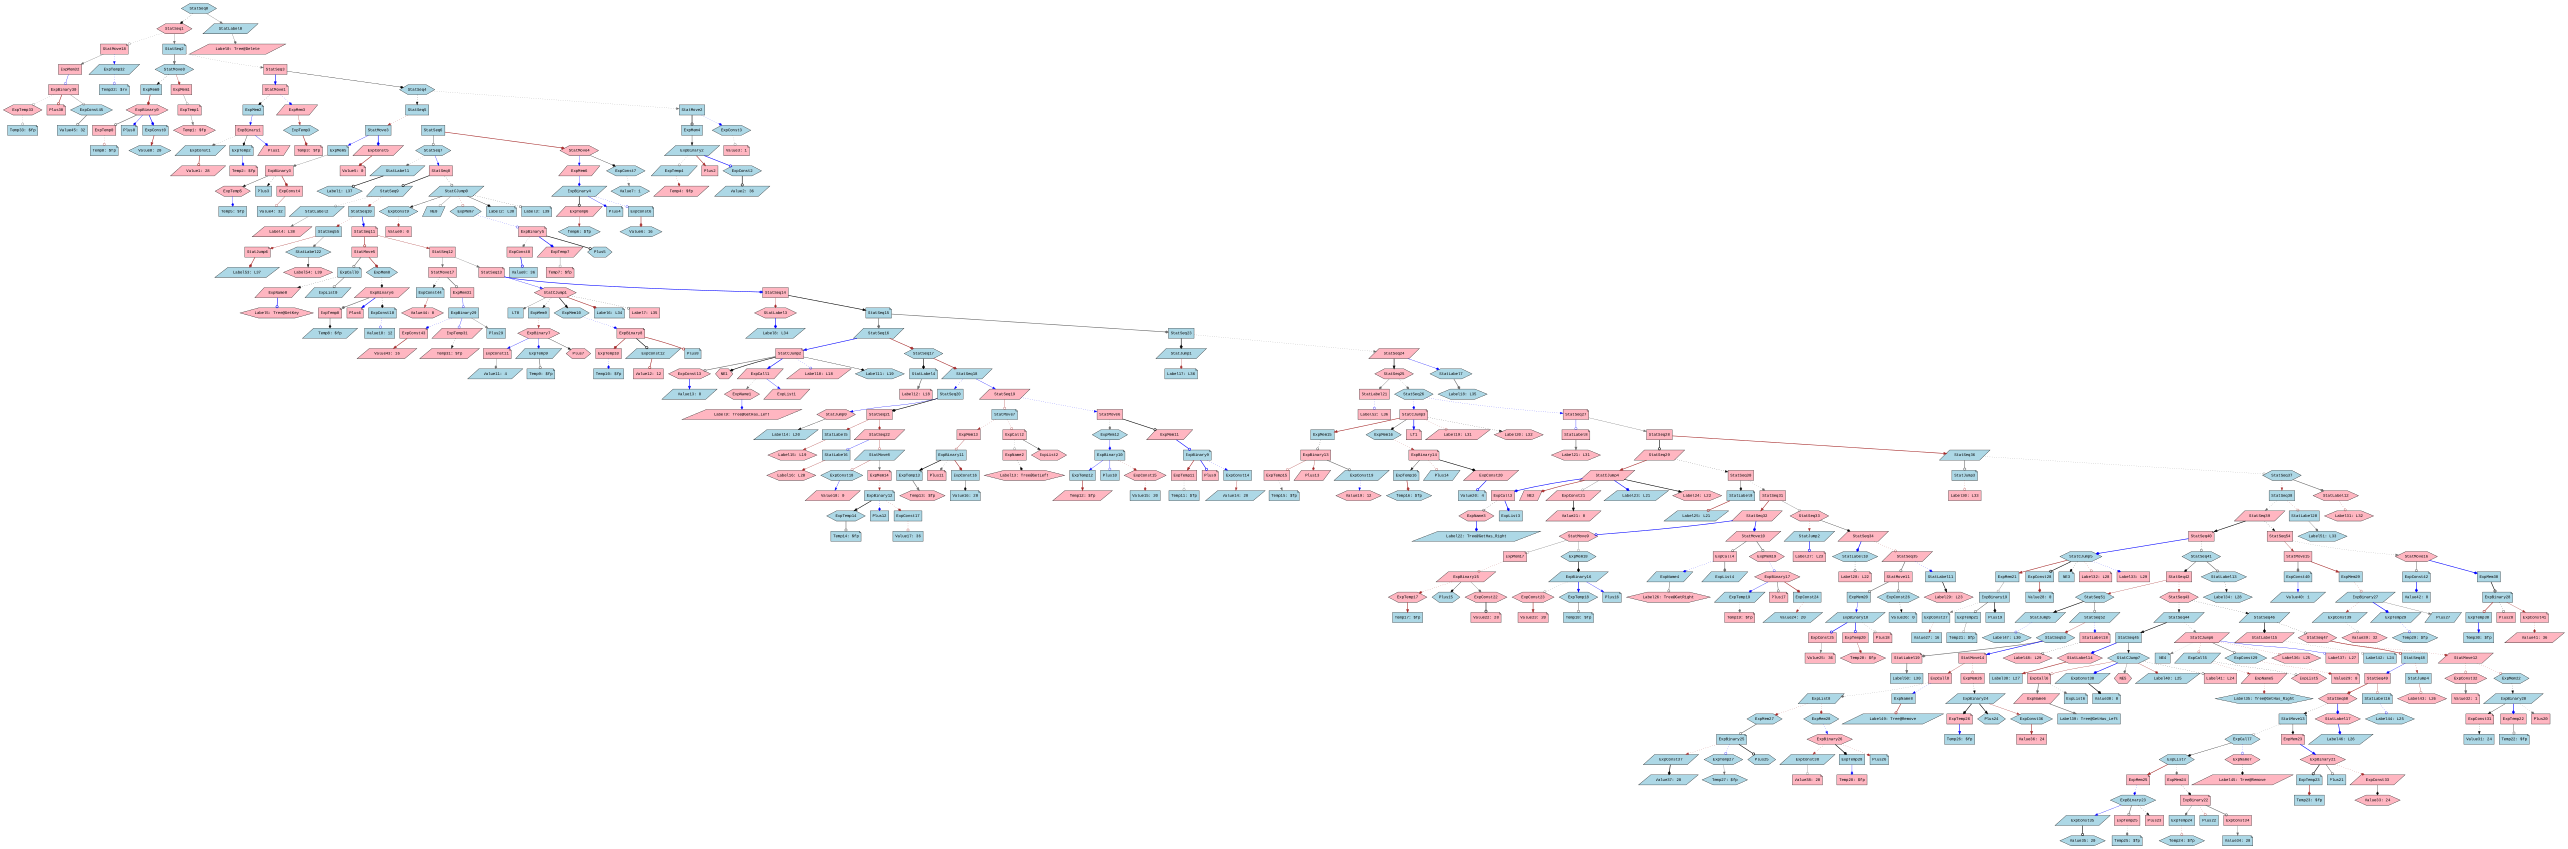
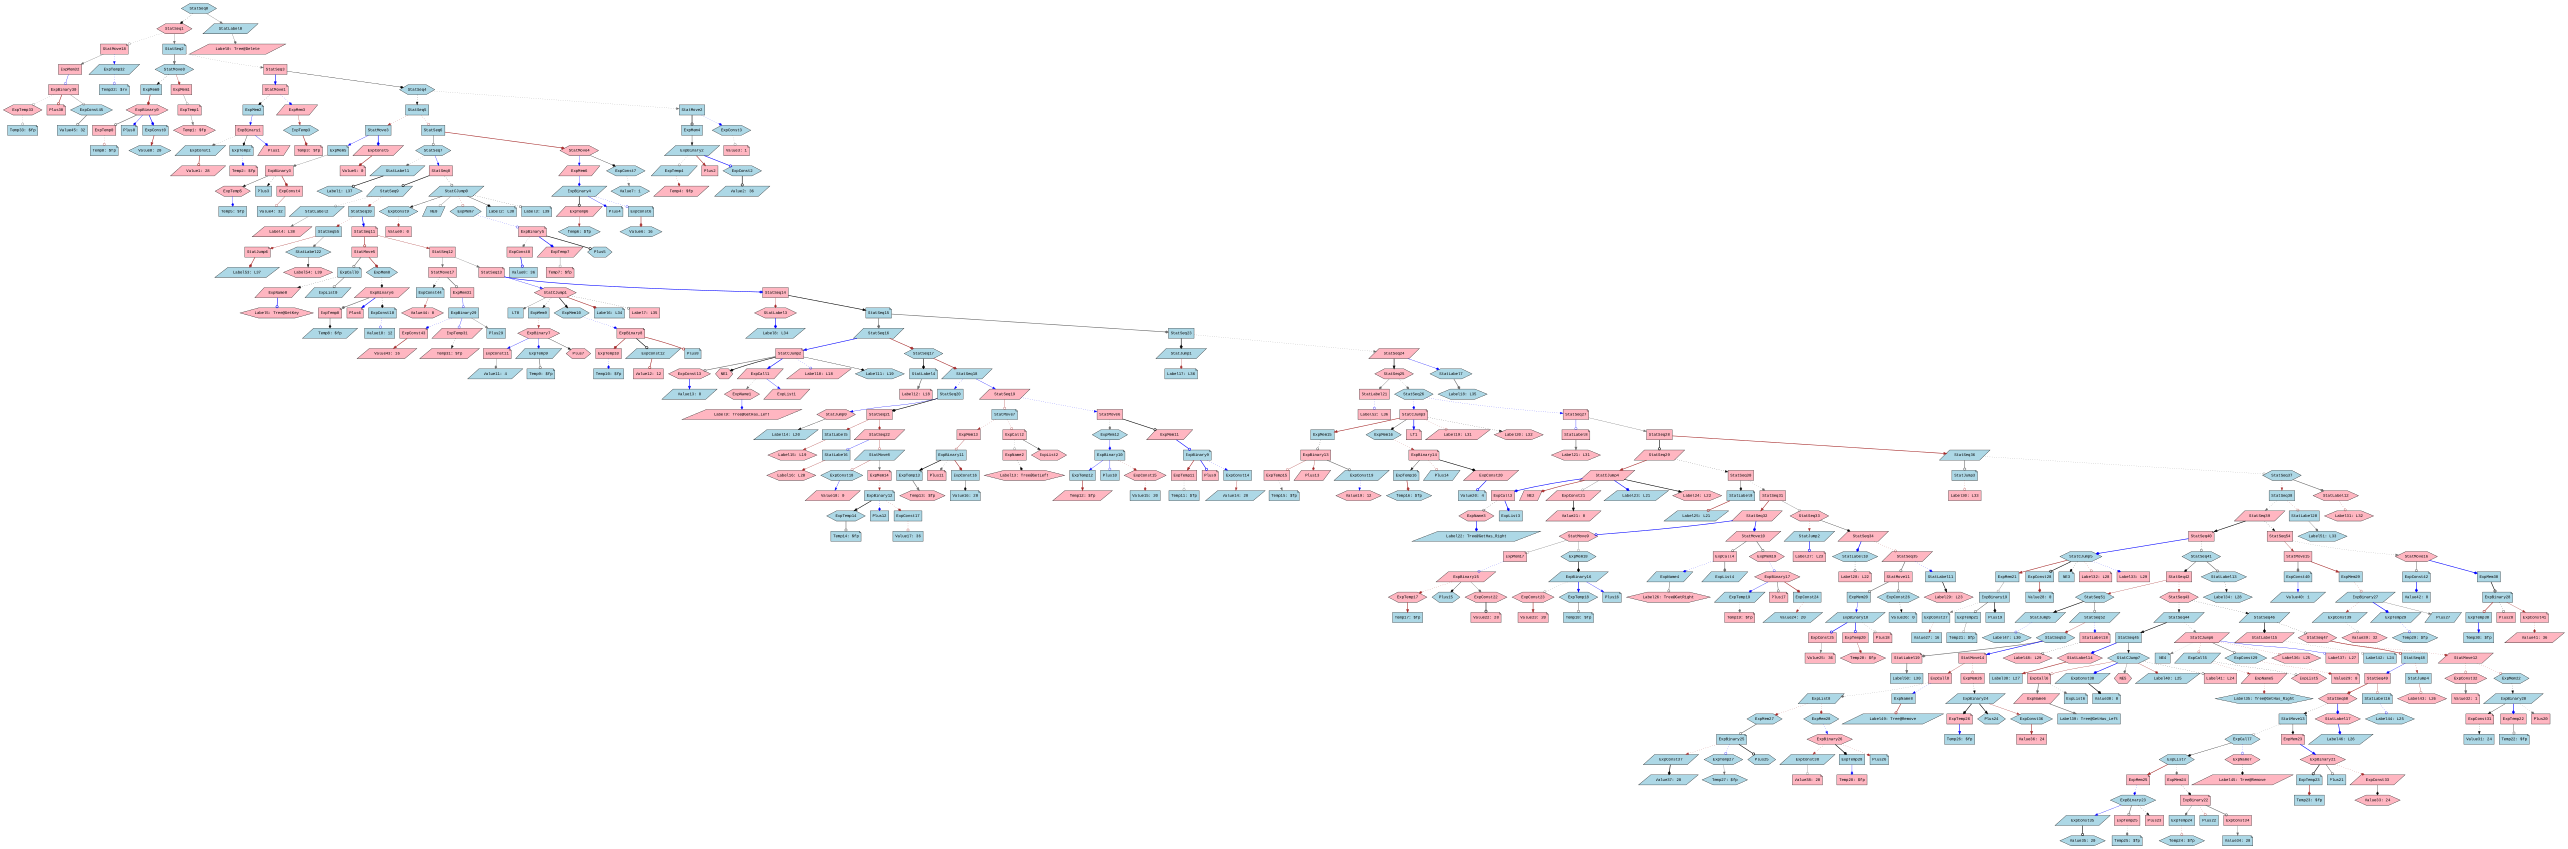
edge "StatSeq5" -> "StatSeq6": added
edge "ExpTemp2" -> "Temp2: $fp": style solid -> dotted
edge "ExpMem17" -> "ExpBinary15": color brown -> blue
